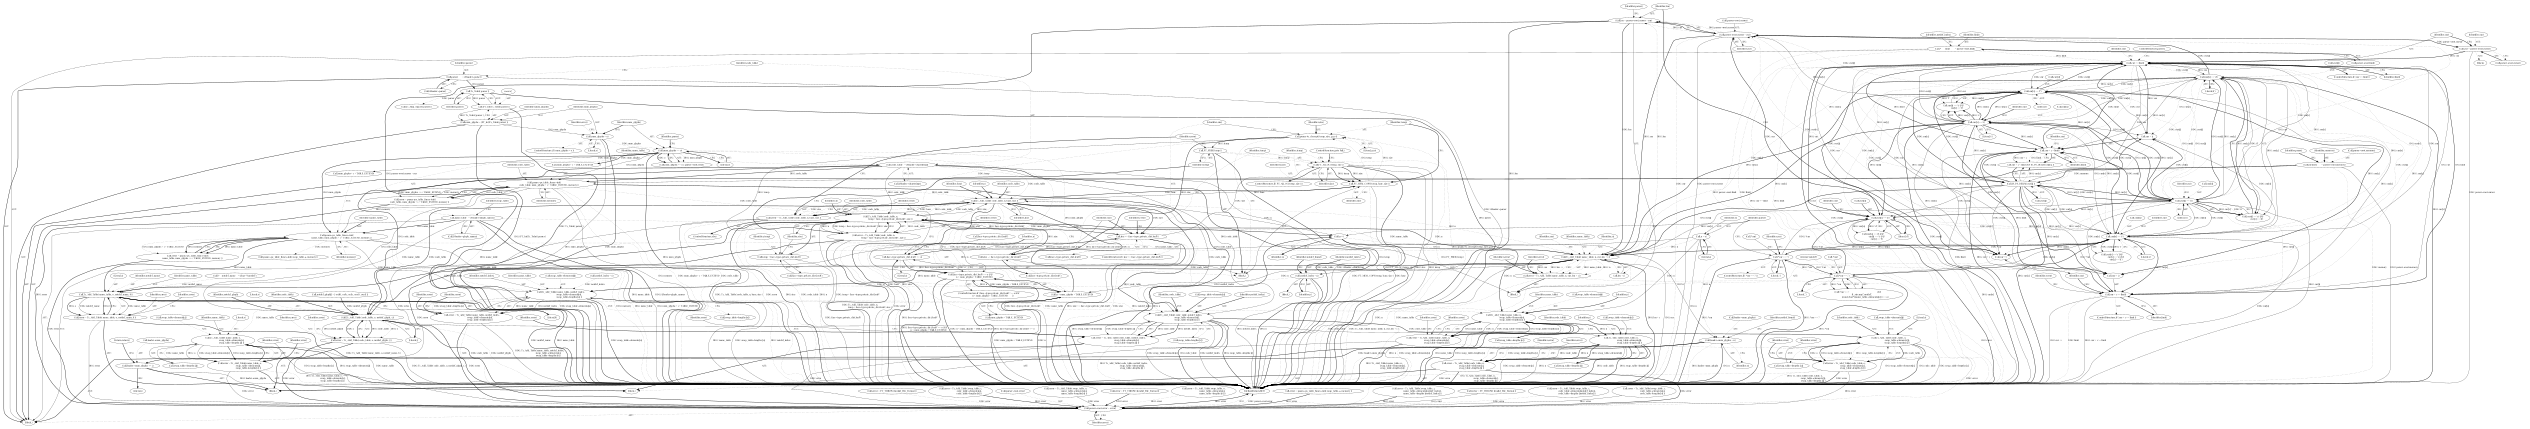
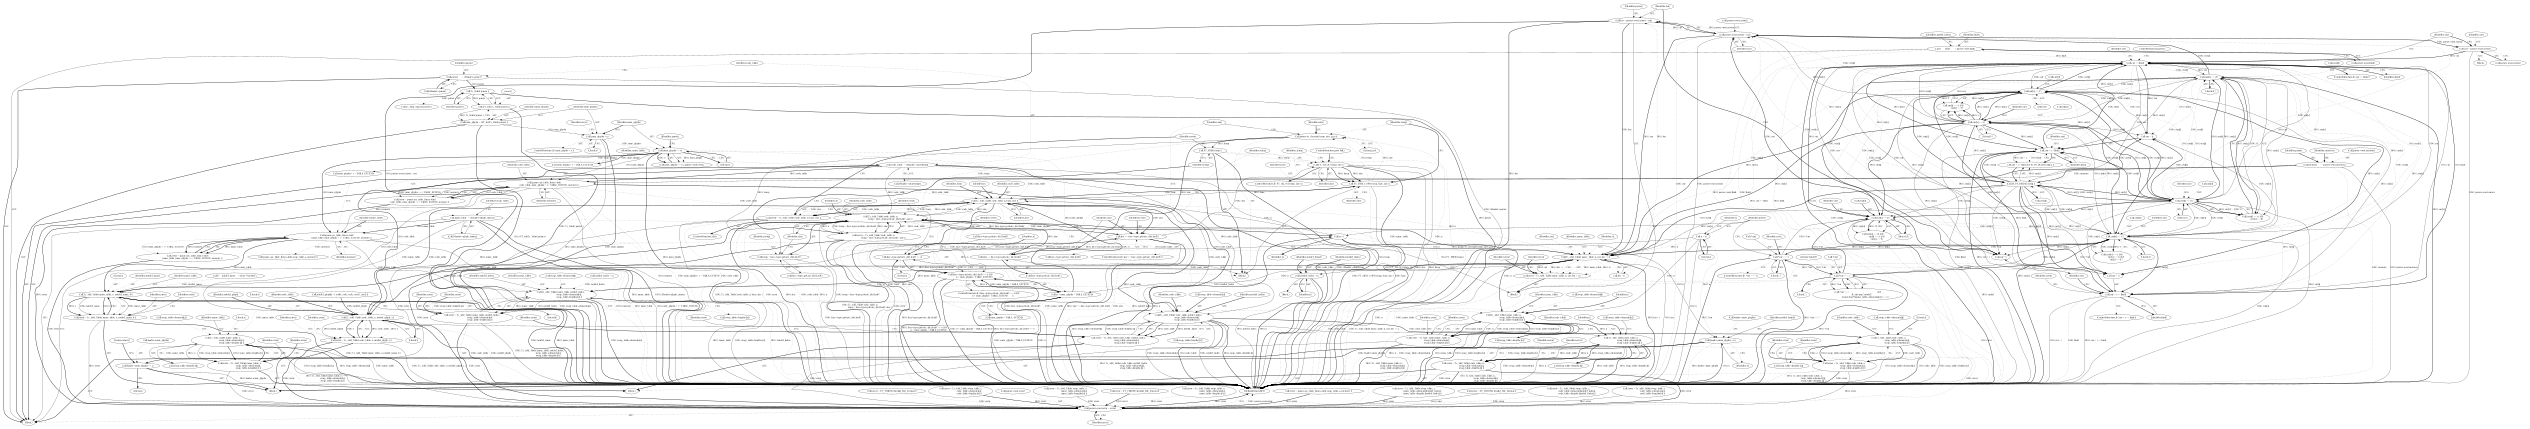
edge "(Call,cur[0] == 'e')" -> "(Call,cur++)": style bold -> solid
edge "(Literal,8)" -> "(Call,T1_Add_Table( name_table, 0, notdef_name, 8 ))": style bold -> dotted
edge "(Call,cur[1] == 'e')" -> "(MethodReturn,RET)": removed, label "DDG: cur[1]"
